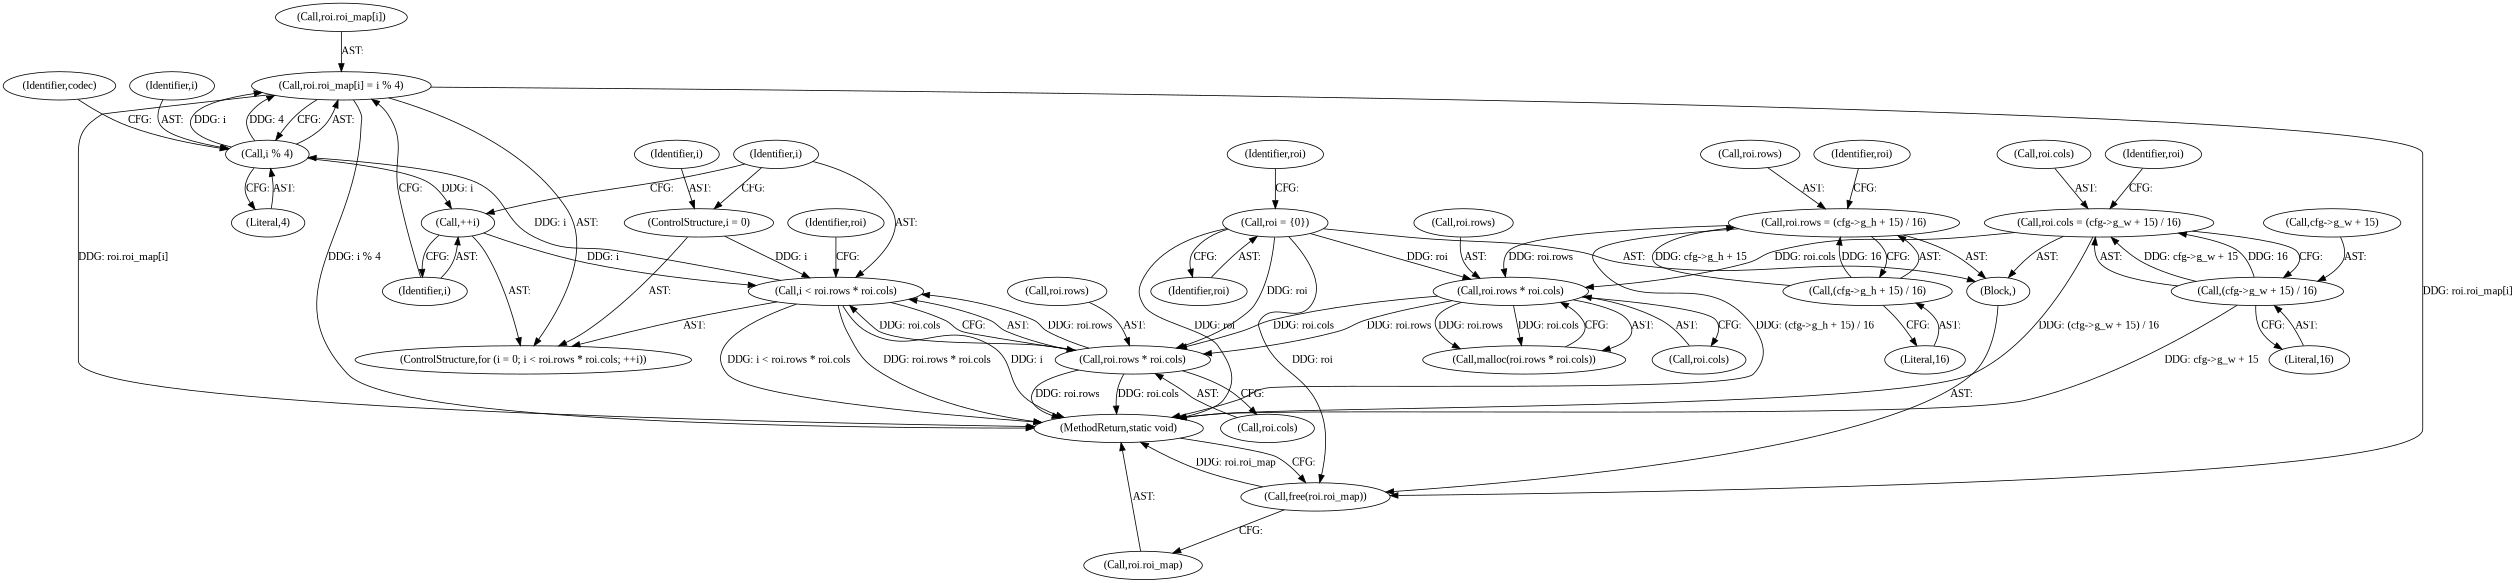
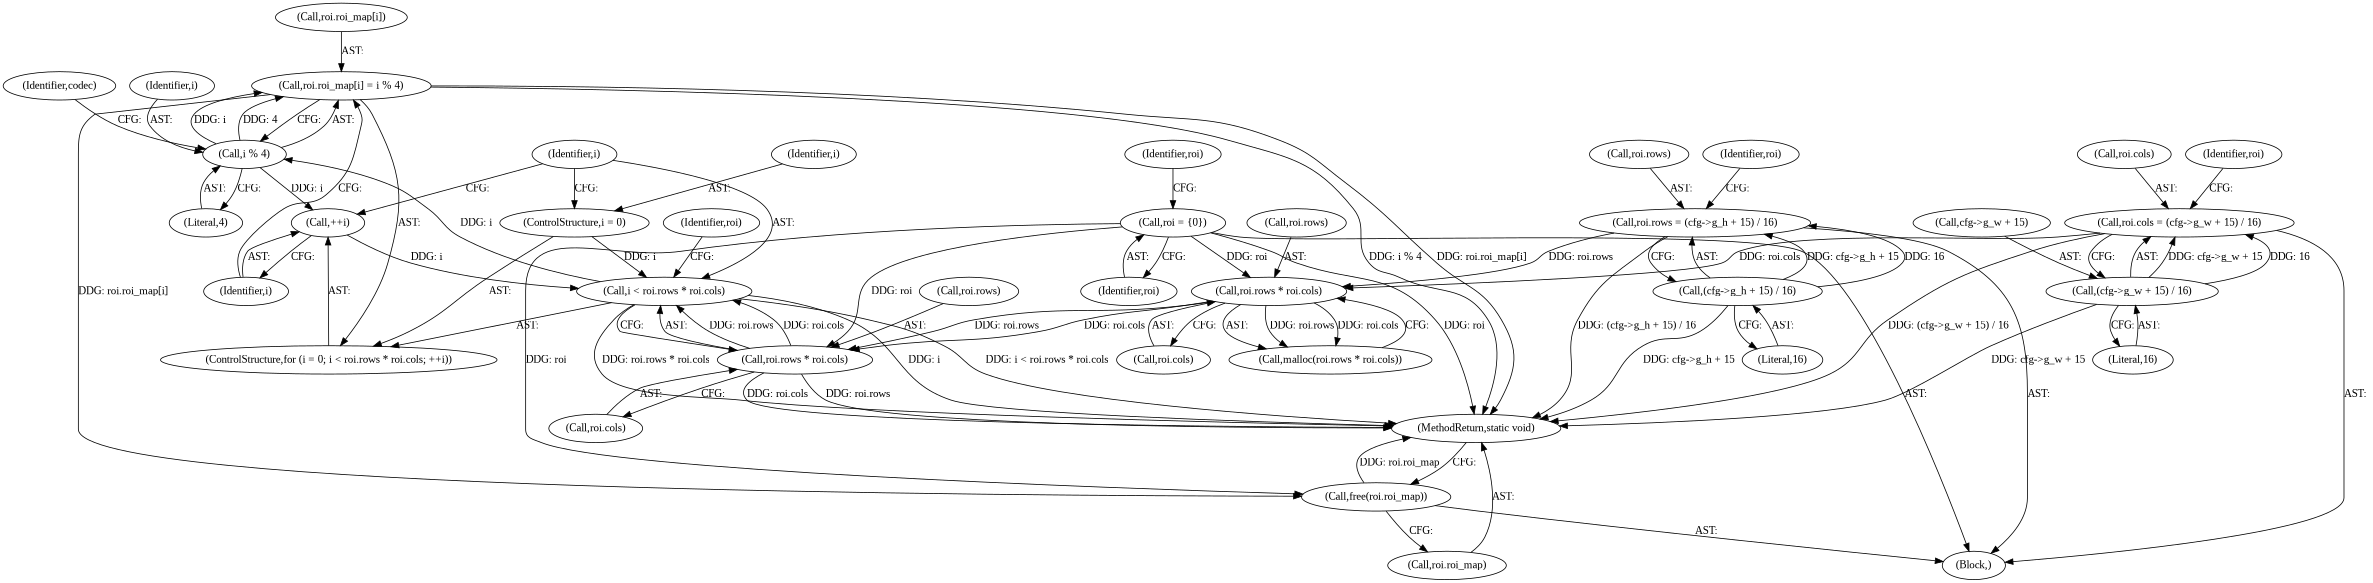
edge "(Call,++i)" -> "(ControlStructure,for (i = 0; i < roi.rows * roi.cols; ++i))": reversed
edge "(Call,(cfg->g_h + 15) / 16)" -> "(MethodReturn,static void)": added, label "DDG: cfg->g_h + 15"
edge "(Block,)" -> "(Call,free(roi.roi_map))": reversed
